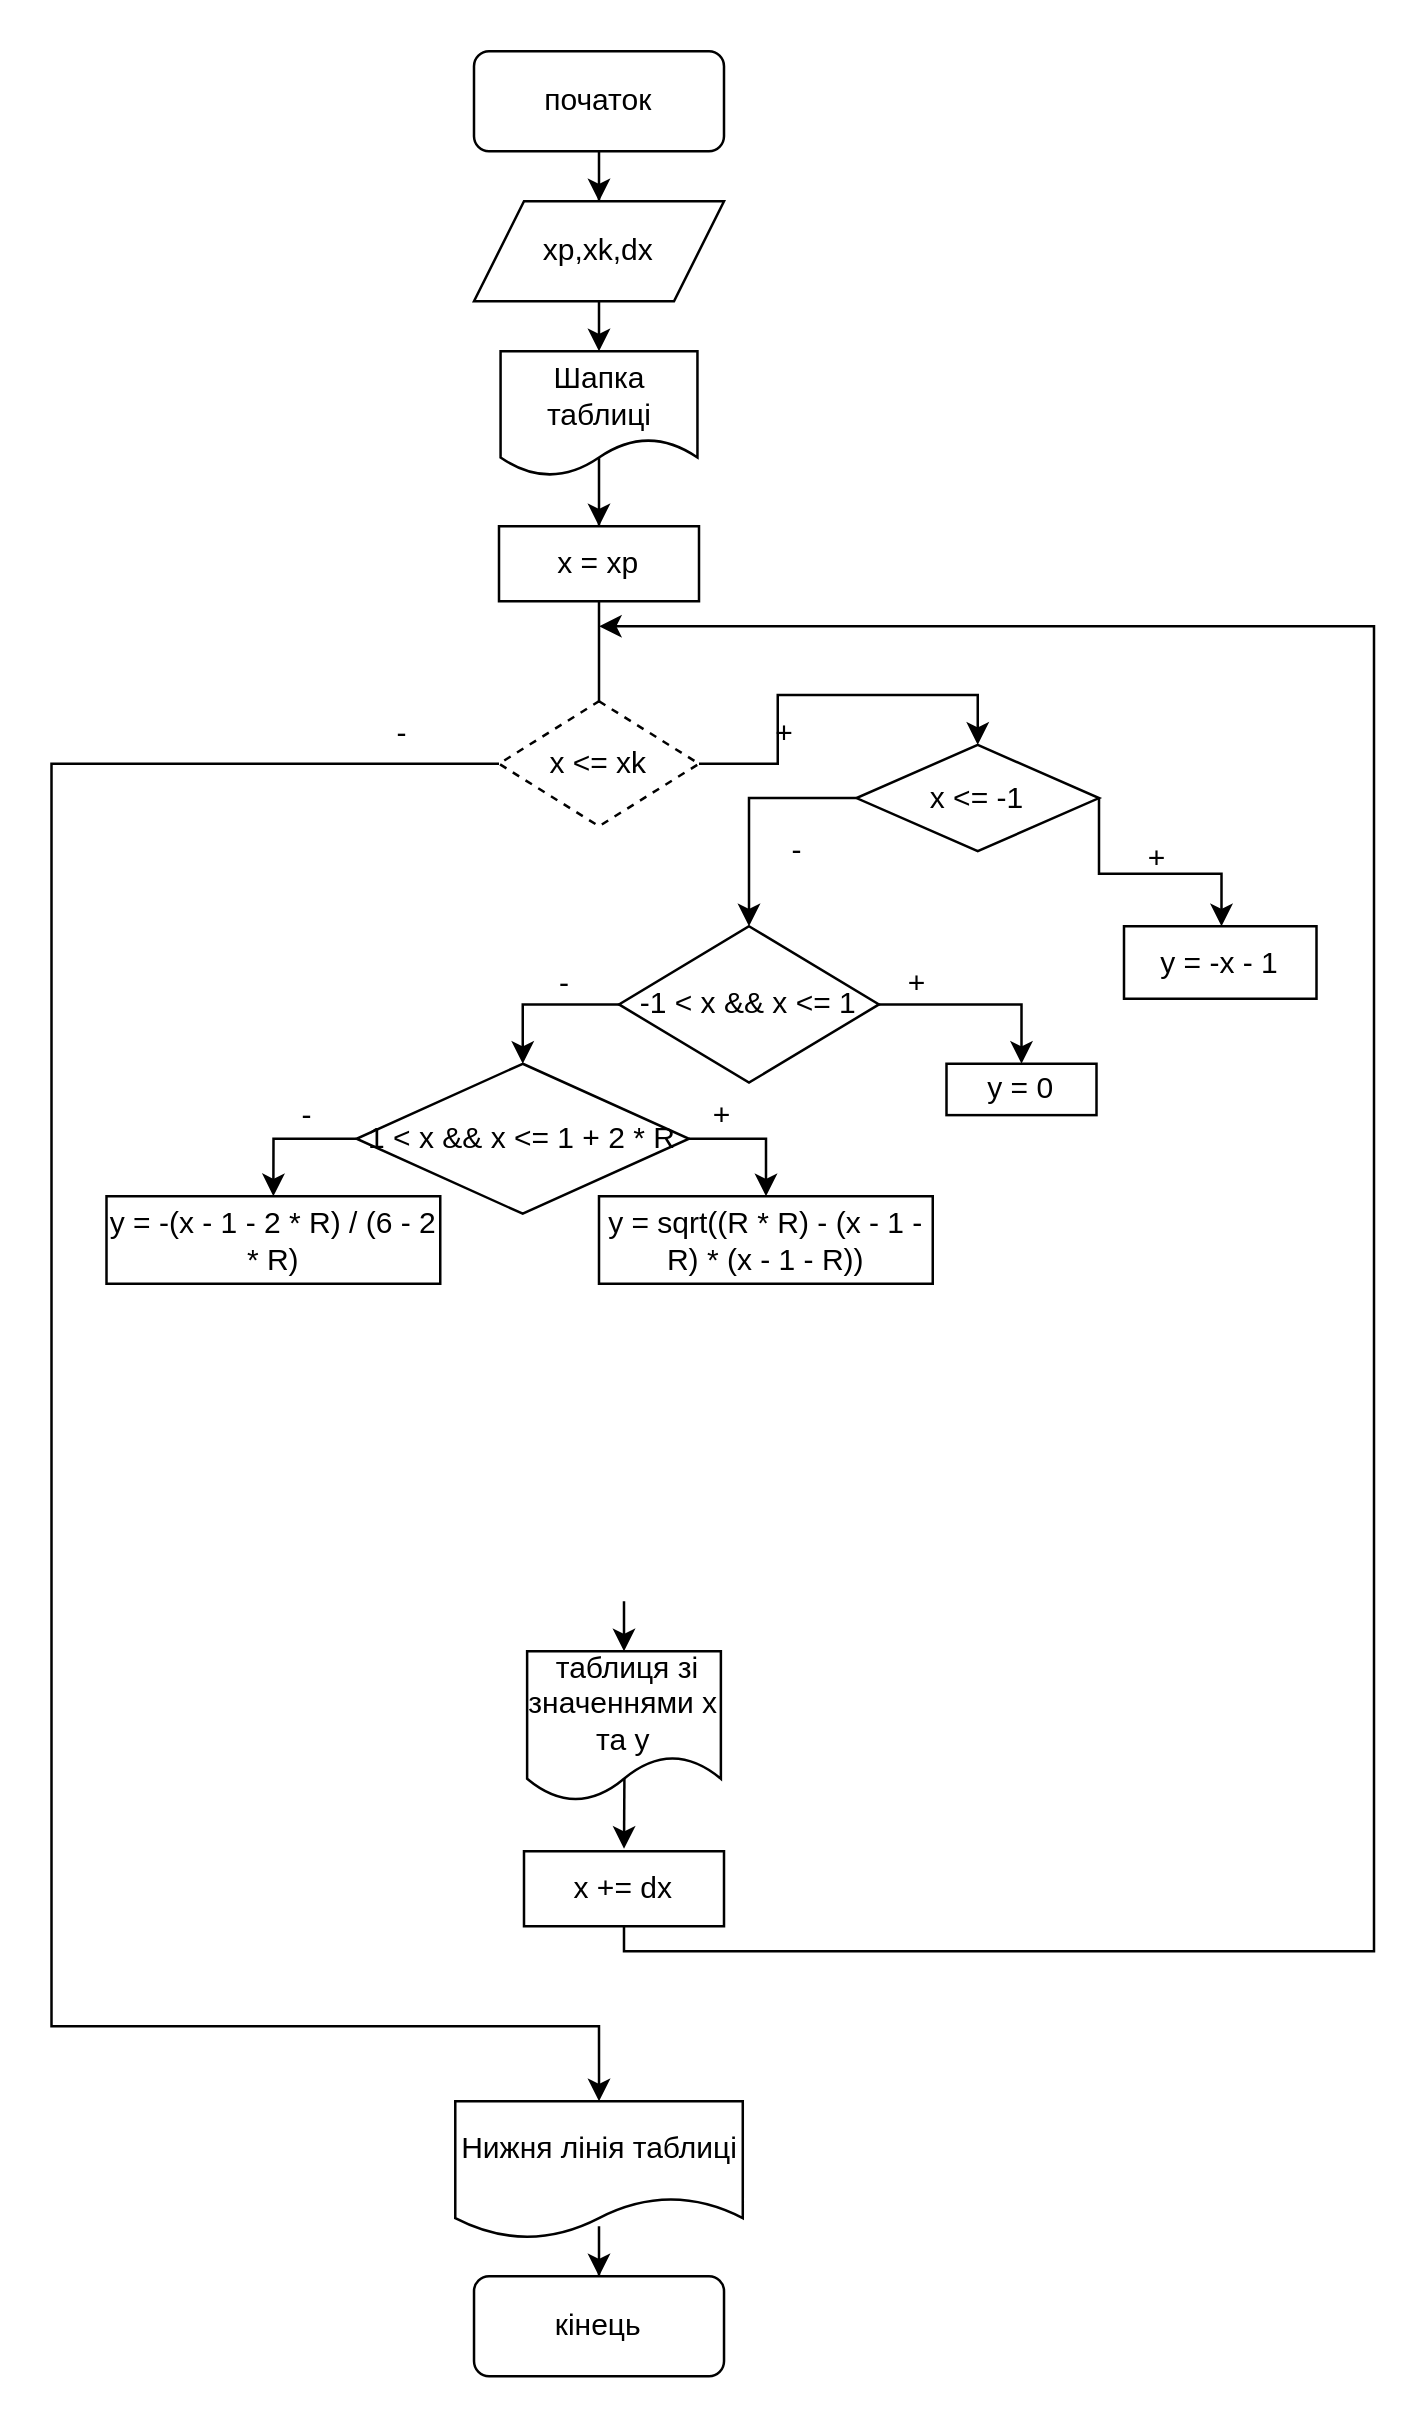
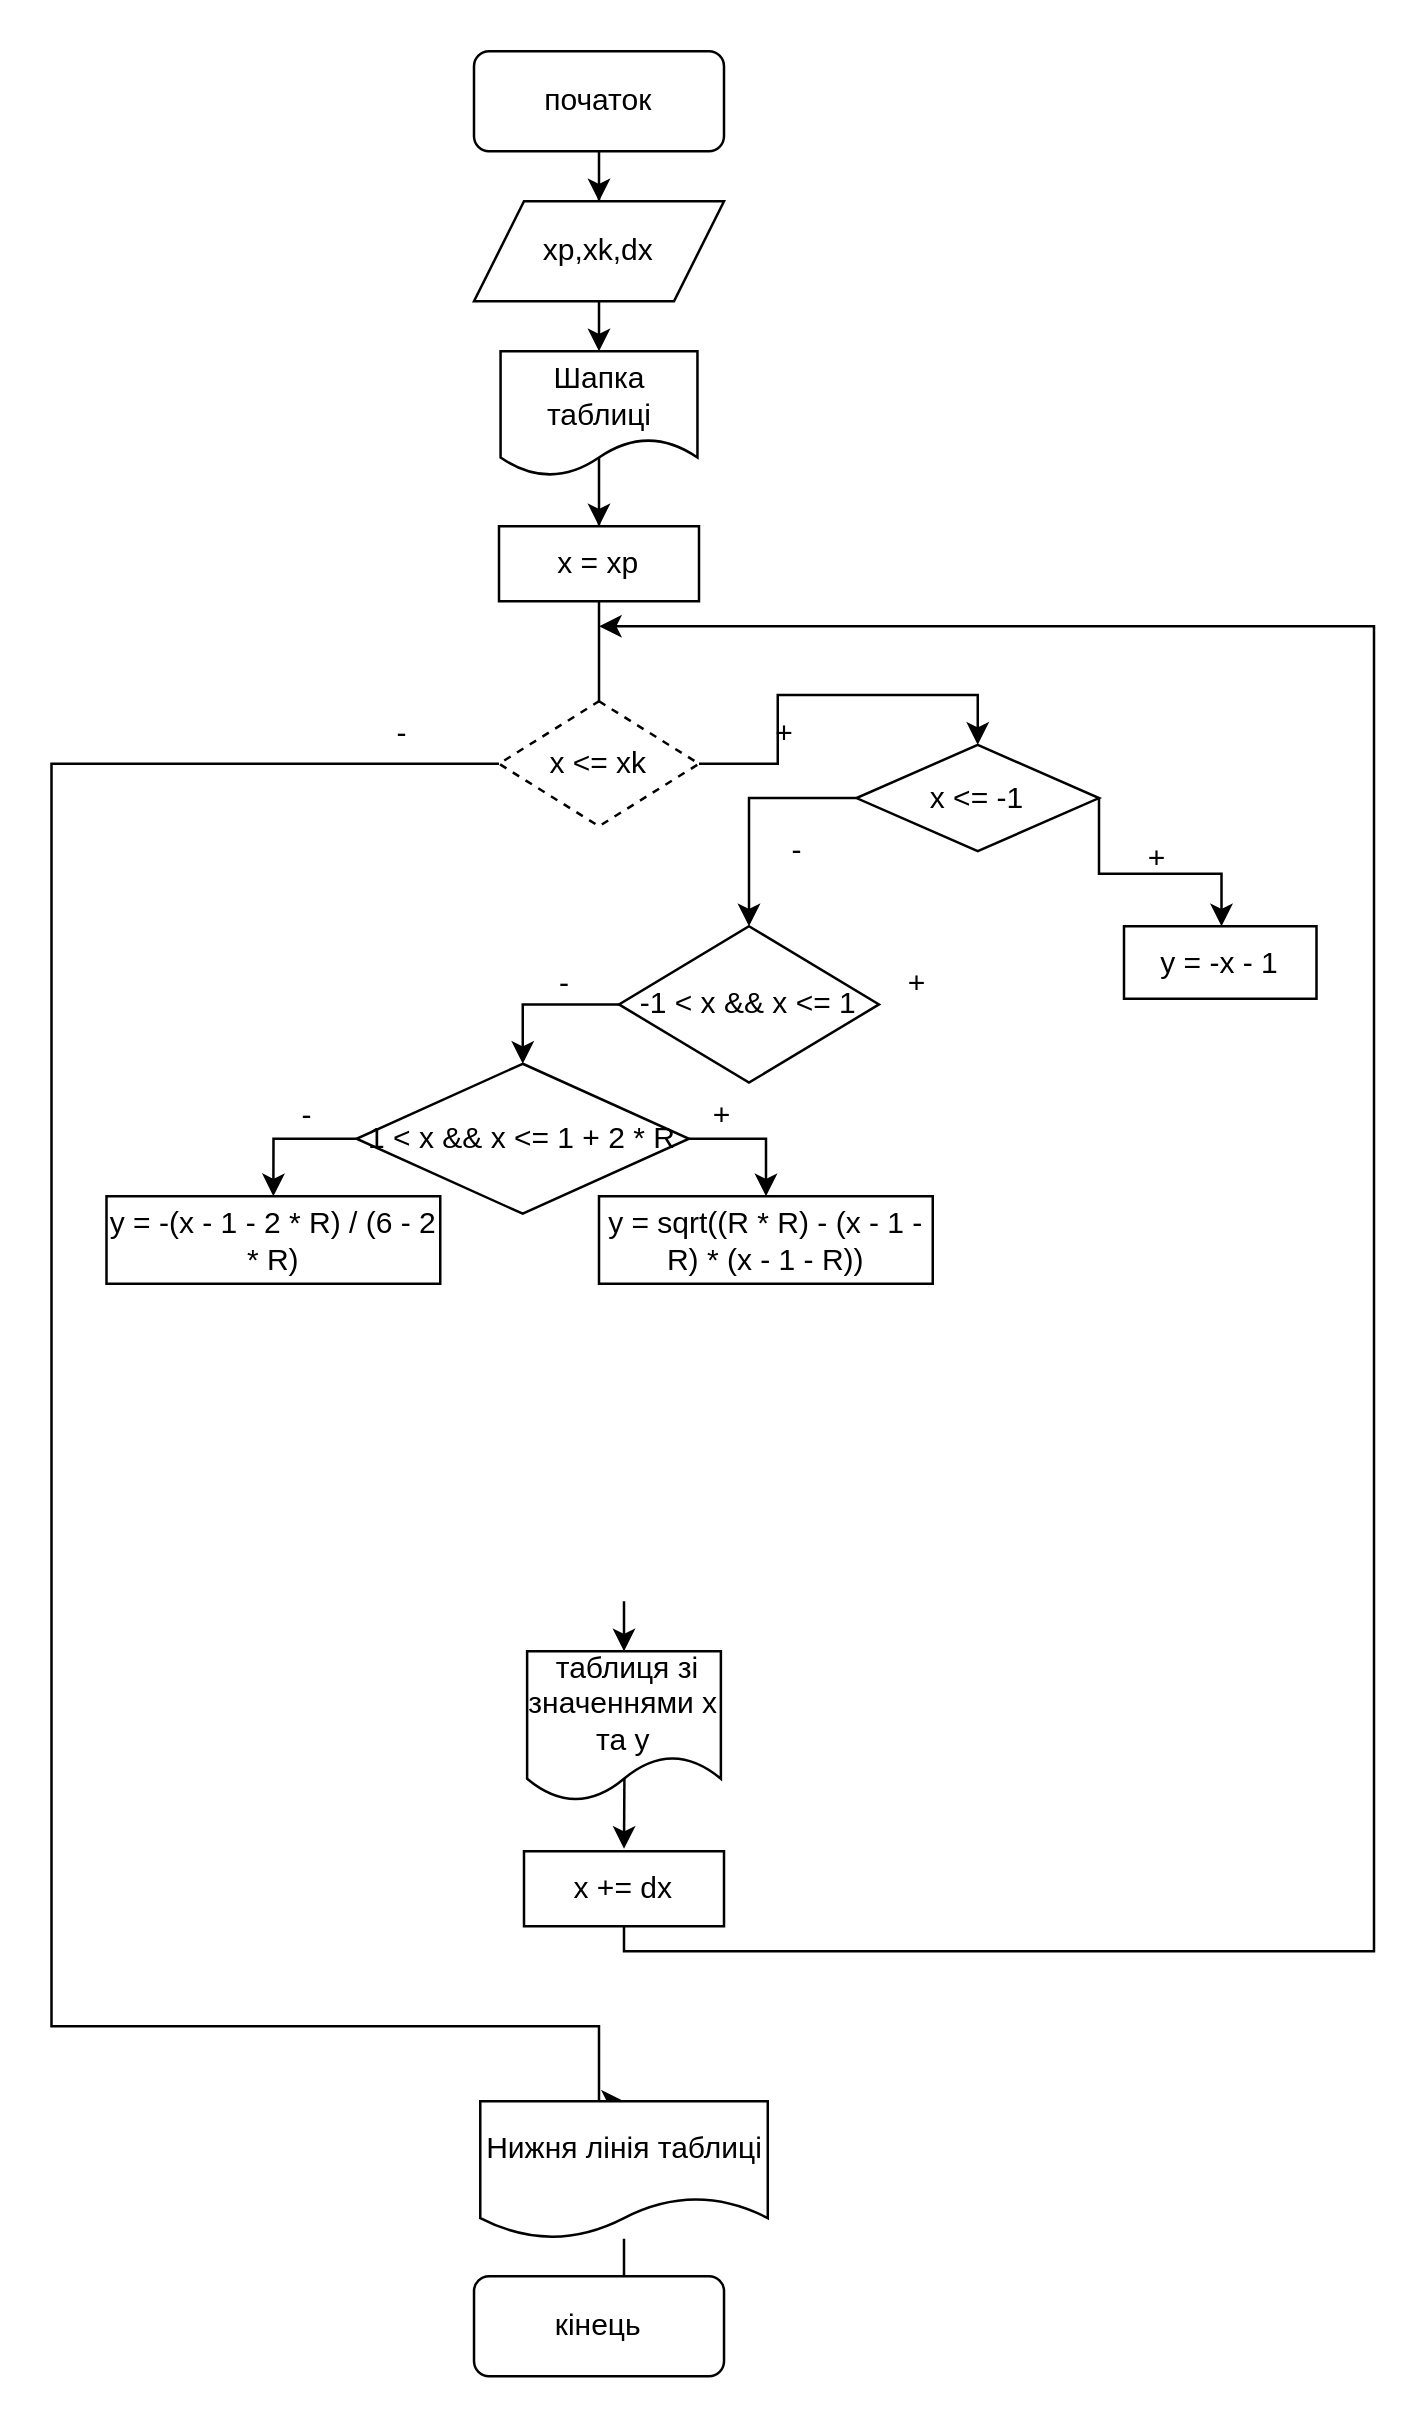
edge "-1 < x && x <= 1" -> "y = 0": removed
node "y = 0": removed
node "Нижня лінія таблиці": moved (599, 2170) -> (624, 2170)
